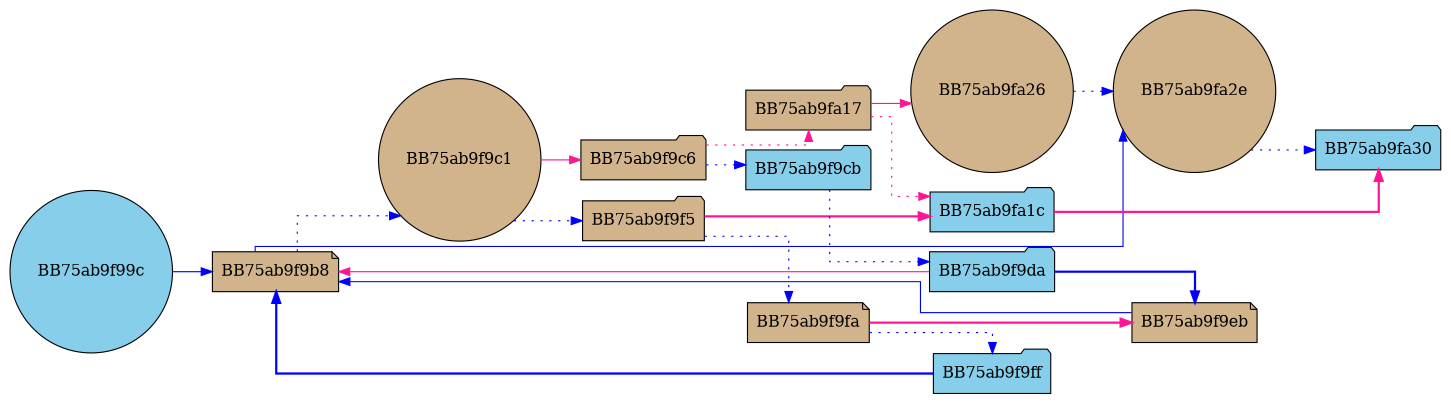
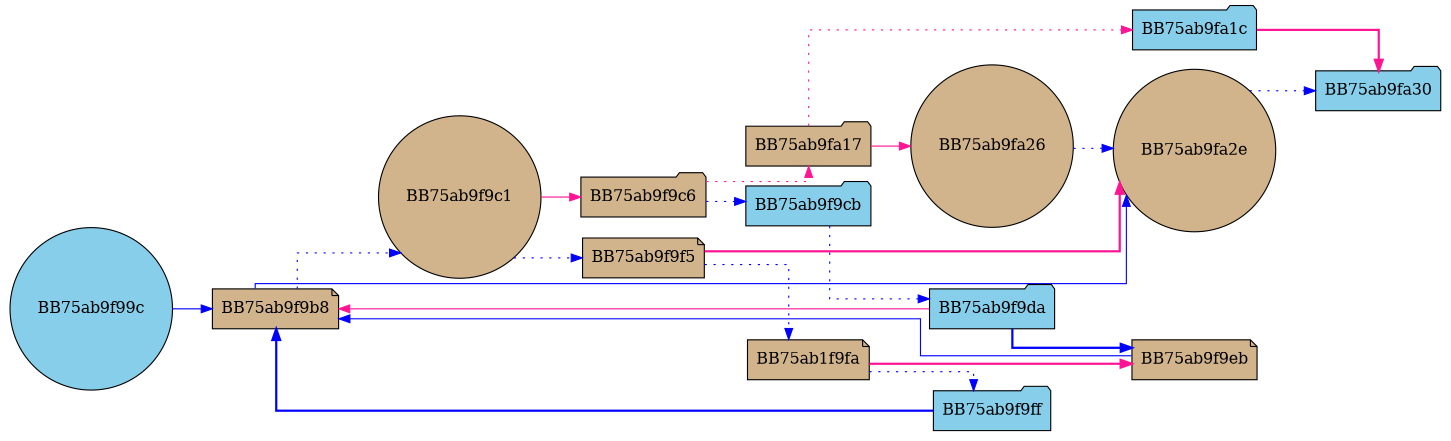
edge "BB75ab9f9f5" -> "BB75ab9fa1c": now "BB75ab9f9f5" -> "BB75ab9fa2e"
node "BB75ab9f9f5": shape folder -> note
node "BB75ab9f9fa": label "BB75ab9f9fa" -> "BB75ab1f9fa"
